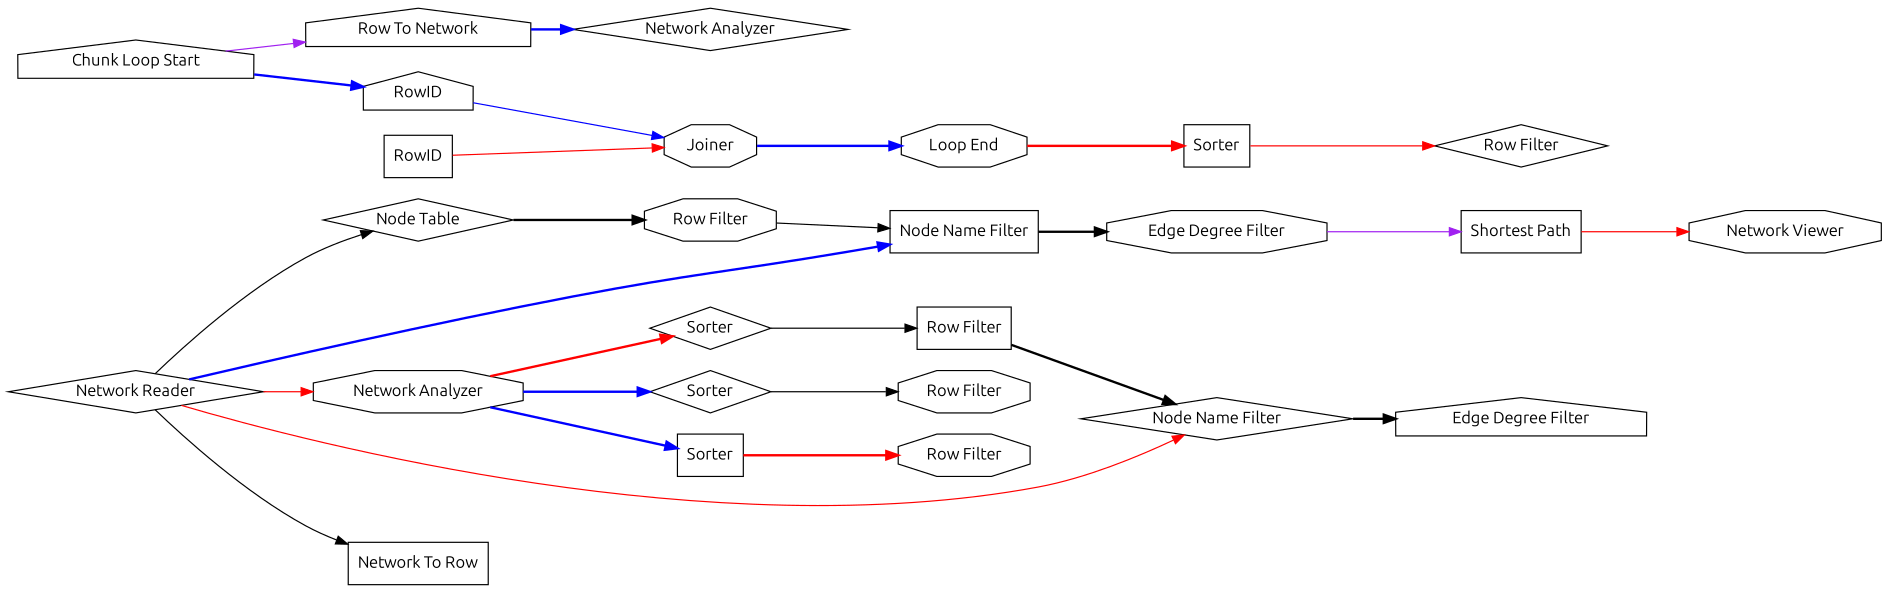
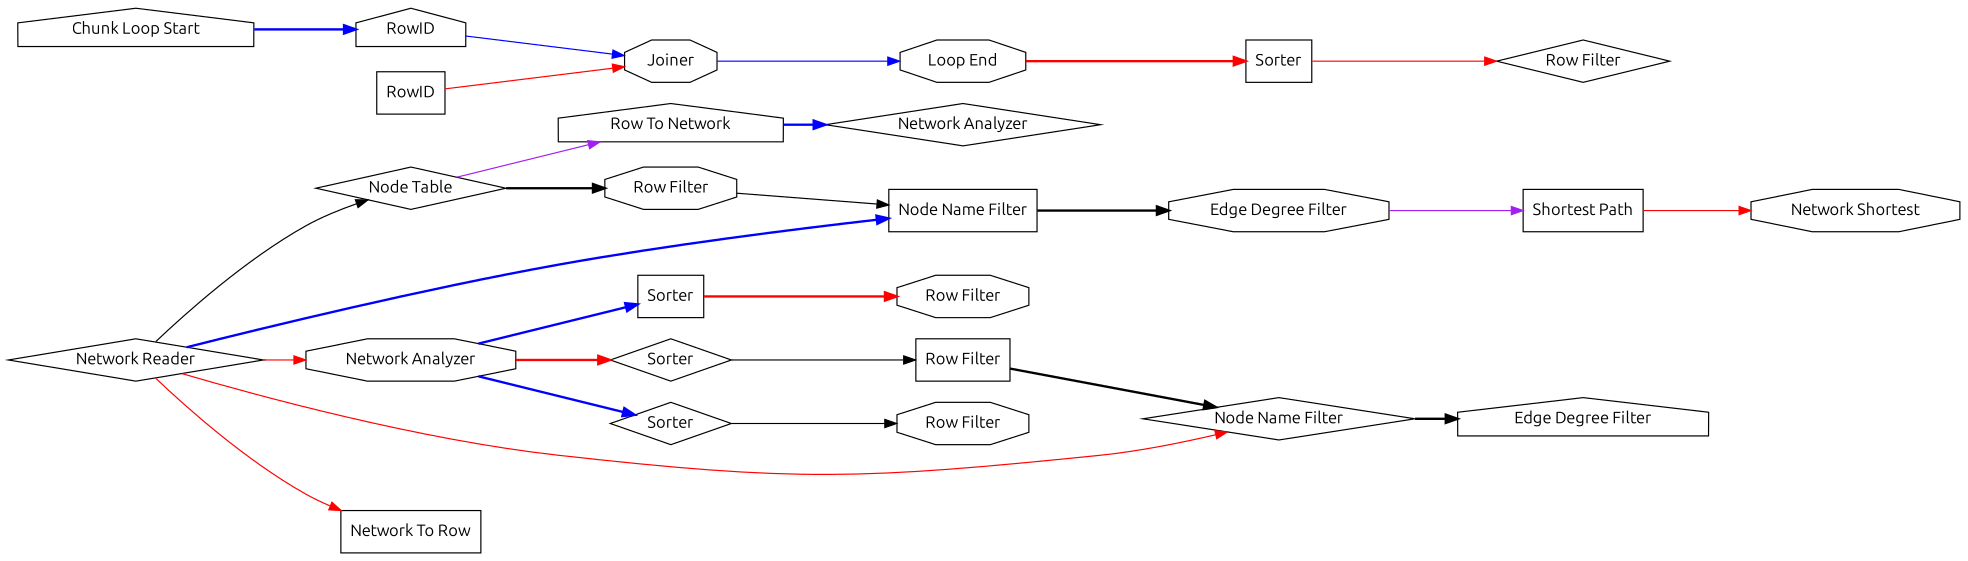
edge "Chunk Loop Start" -> "Row To Network": now "Node Table" -> "Row To Network"
edge "Joiner" -> "Loop End": style bold -> solid
node "Network Viewer": label "Network Viewer" -> "Network Shortest"
edge "Network Reader" -> "Network To Row": color black -> red
